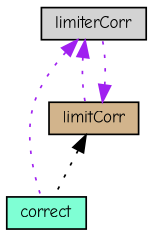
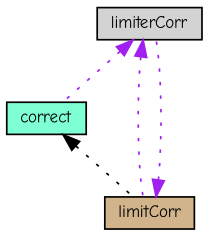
edge "correct" -> "limitCorr": reversed
